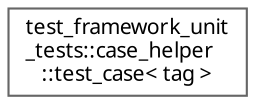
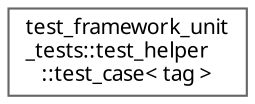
node "test_framework_unit _tests::case_helper ::test_case< tag >": label "test_framework_unit _tests::case_helper ::test_case< tag >" -> "test_framework_unit _tests::test_helper ::test_case< tag >"
